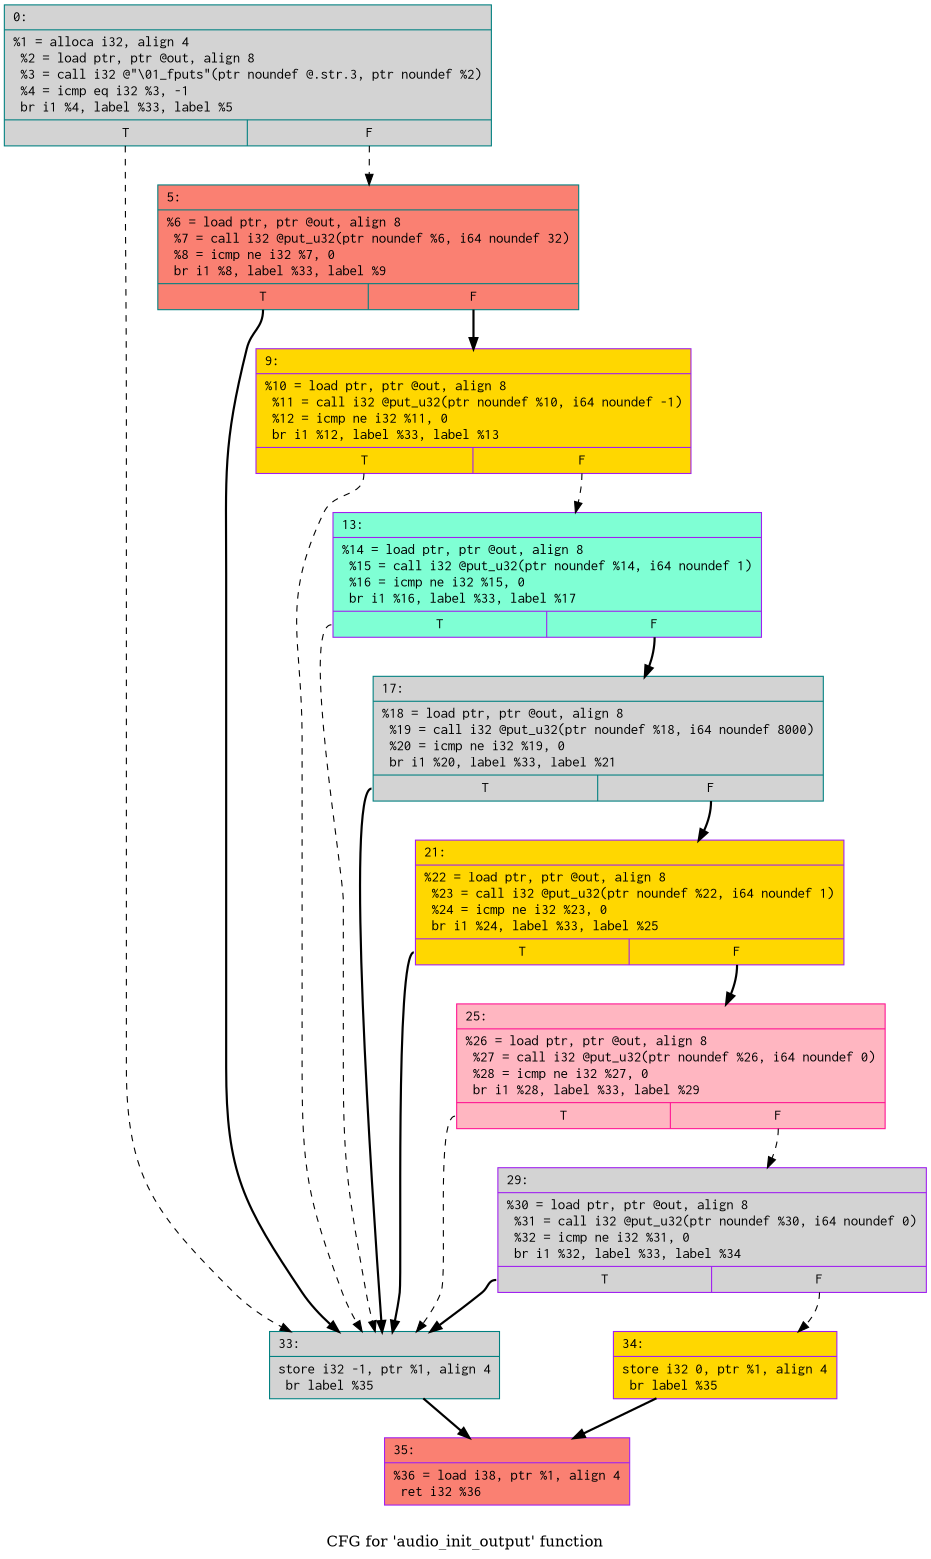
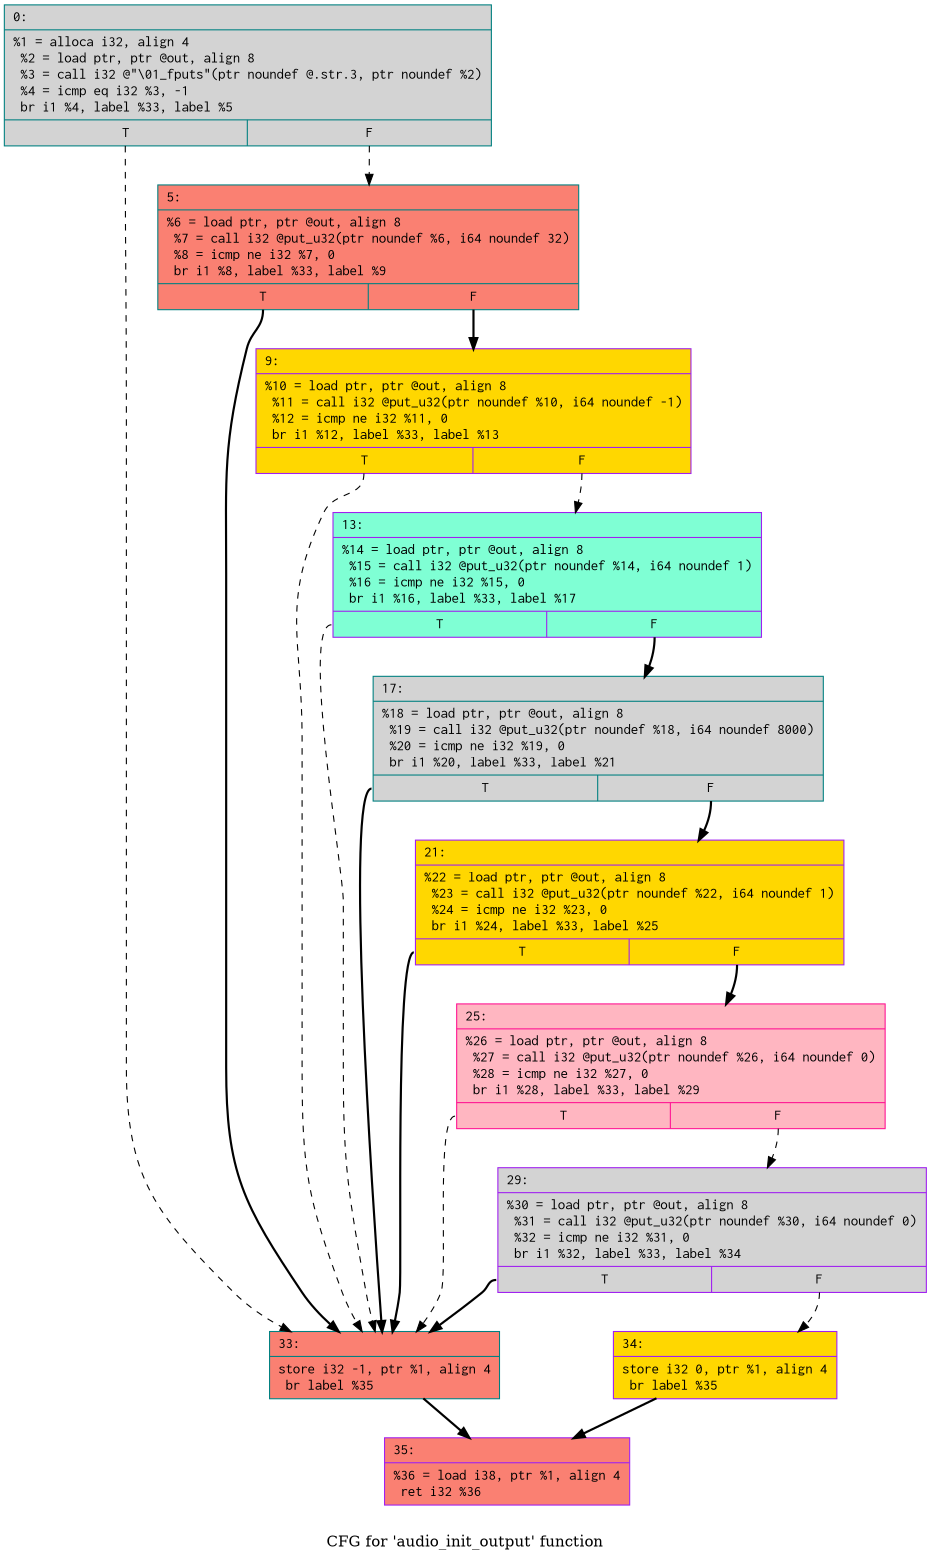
node "33:": fillcolor lightgrey -> salmon
